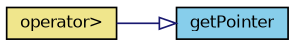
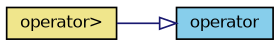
node "getPointer": label "getPointer" -> "operator"
